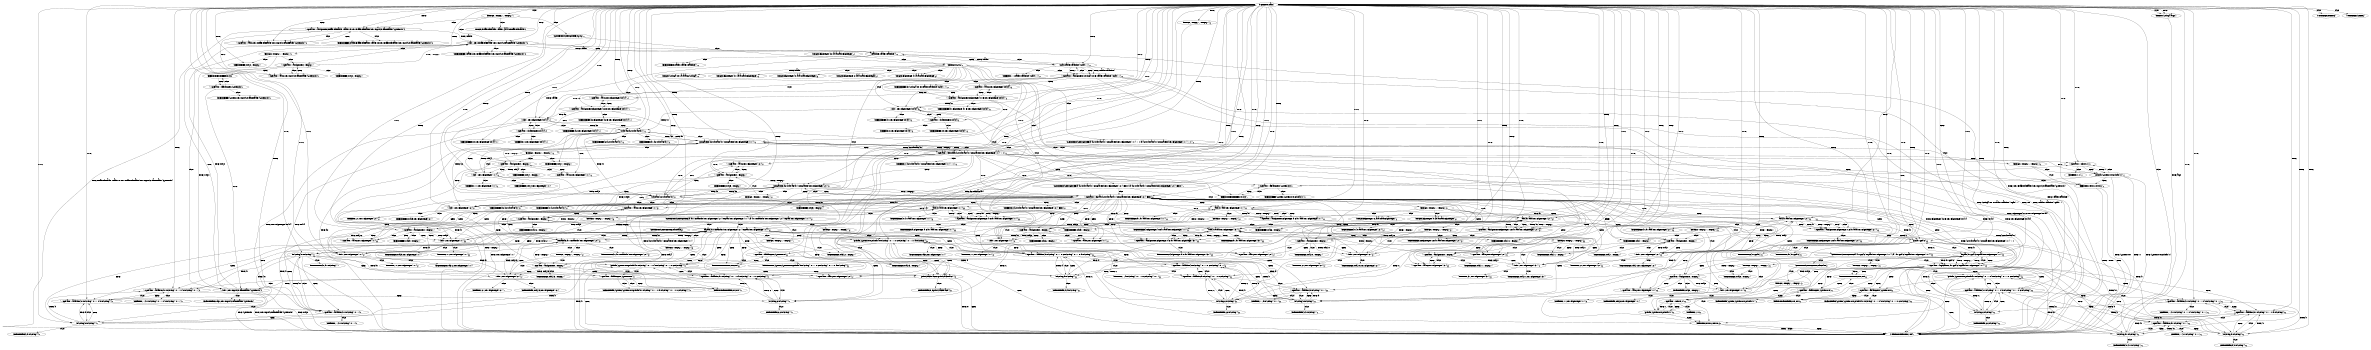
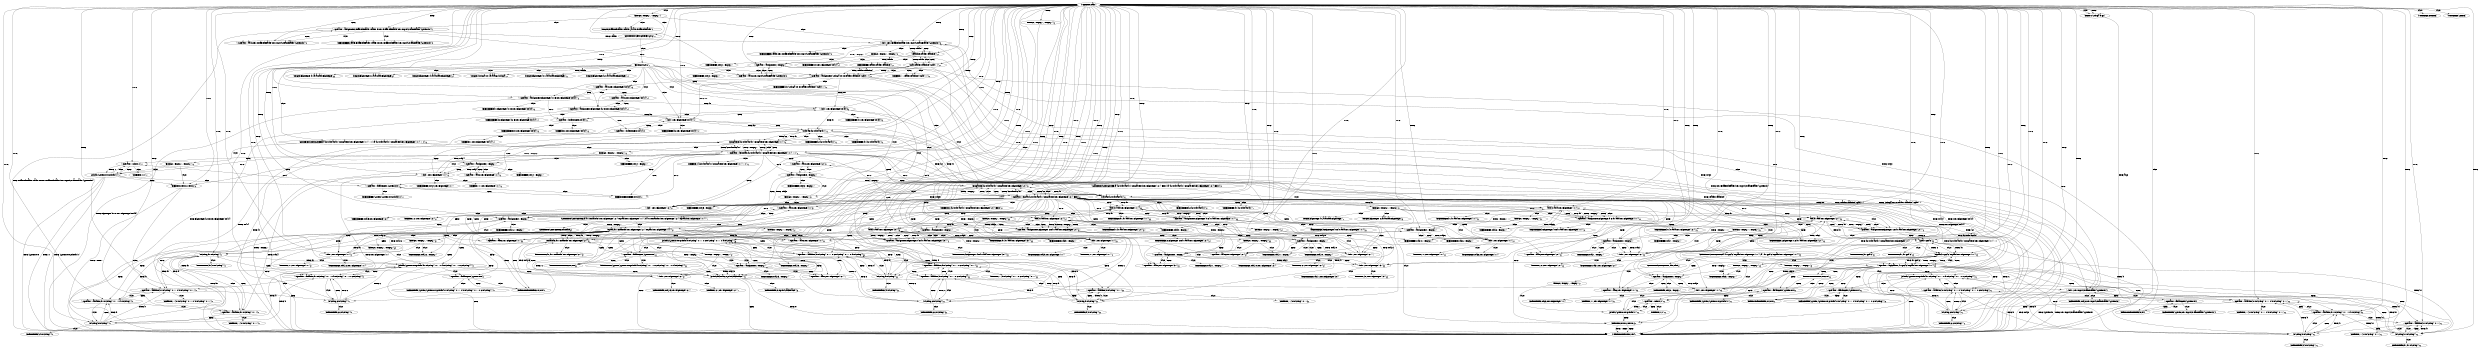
edge "(METHOD,main)" -> "(readLine,reader.readLine())": added, label "DDG:"
edge "(LOCAL,BigInteger b2: java.math.BigInteger)" -> "(BLOCK,try,try)": reversed
edge "(METHOD,main)" -> "(gcd,b1.gcd(c))": label "CFG: " -> "DDG: "
edge "(<operator>.indexAccess,str[1])" -> "(IDENTIFIER,str,new BigInteger(str[1]))": removed, label "AST:"
edge "(<init>,new InputStreamReader(System.in))" -> "(<operator>.fieldAccess,System.in)": added, label "AST:"
